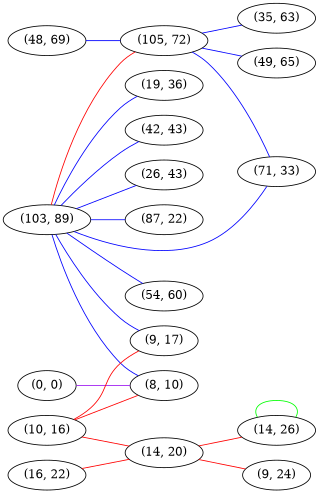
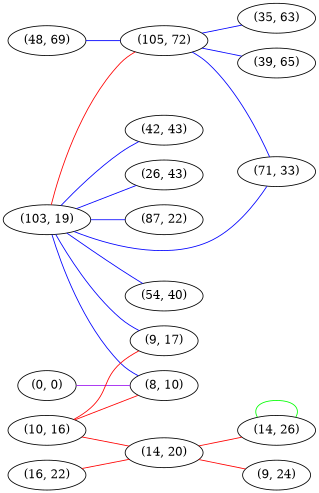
node "(49, 65)": label "(49, 65)" -> "(39, 65)"
node "(19, 36)": removed
node "(103, 89)": label "(103, 89)" -> "(103, 19)"
node "(54, 60)": label "(54, 60)" -> "(54, 40)"
